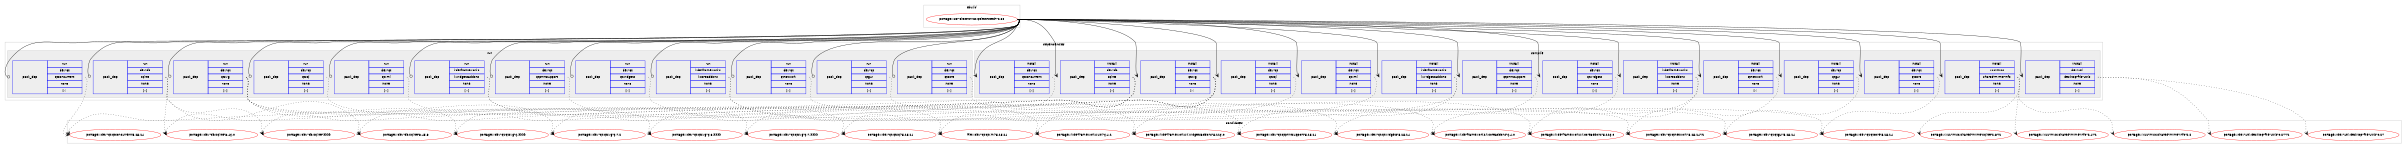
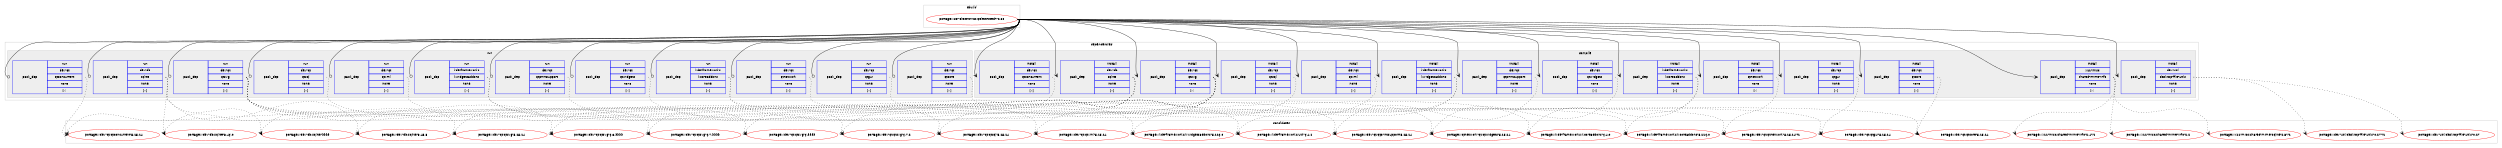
node "portage://dev-qt/qtsvg-5.15.14": added
node "file://dev-qt/qtxml-5.15.14": label "file://dev-qt/qtxml-5.15.14" -> "portage://dev-qt/qtxml-5.15.14"
node "portage://dev-qt/qtwidgets-5.15.14": label "portage://dev-qt/qtwidgets-5.15.14" -> "portage://qtnetwork-qt/qtwidgets-5.15.14"
